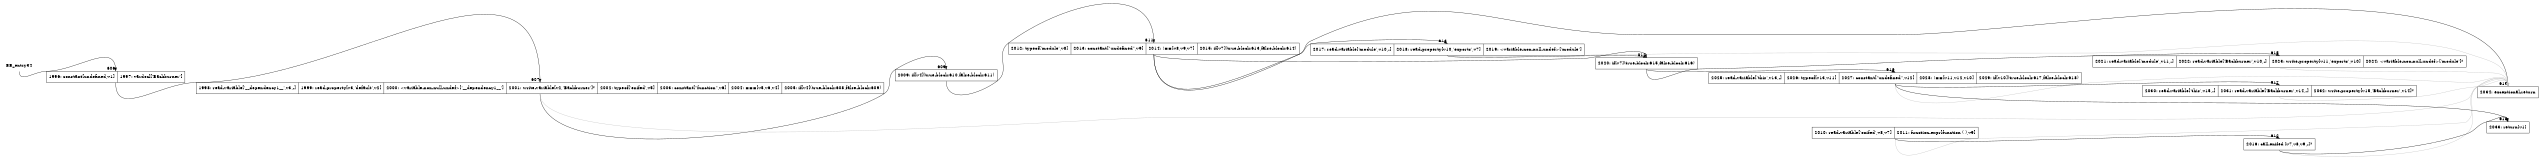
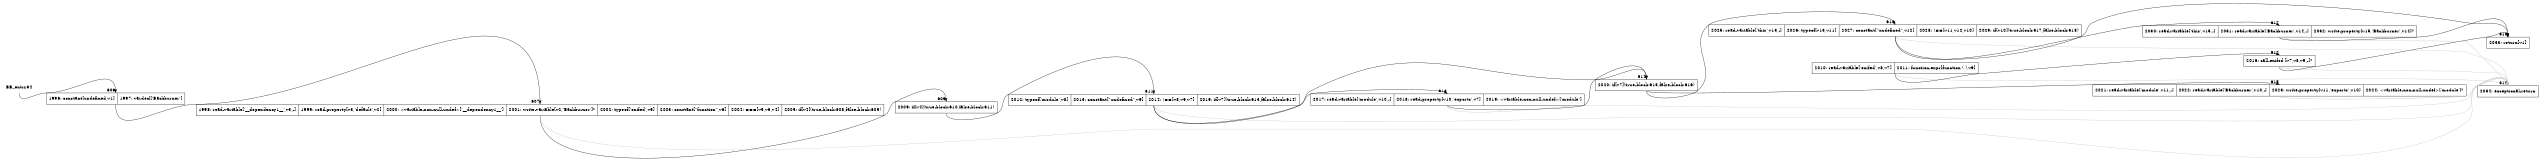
edge "2012: typeof['module',v8]" -> "2034: exceptional-return": color black -> gray
edge "2030: read-variable['this',v15,-]" -> "2033: return[v1]": added
